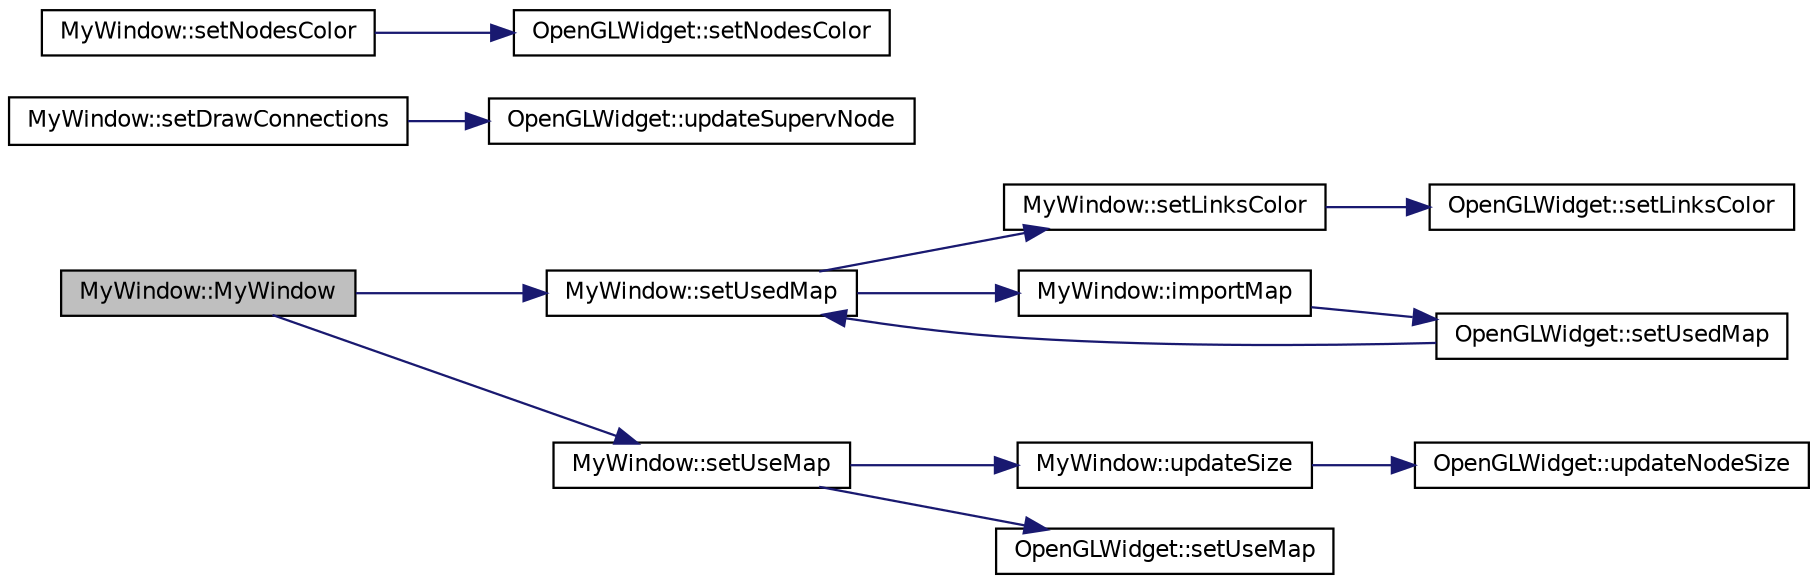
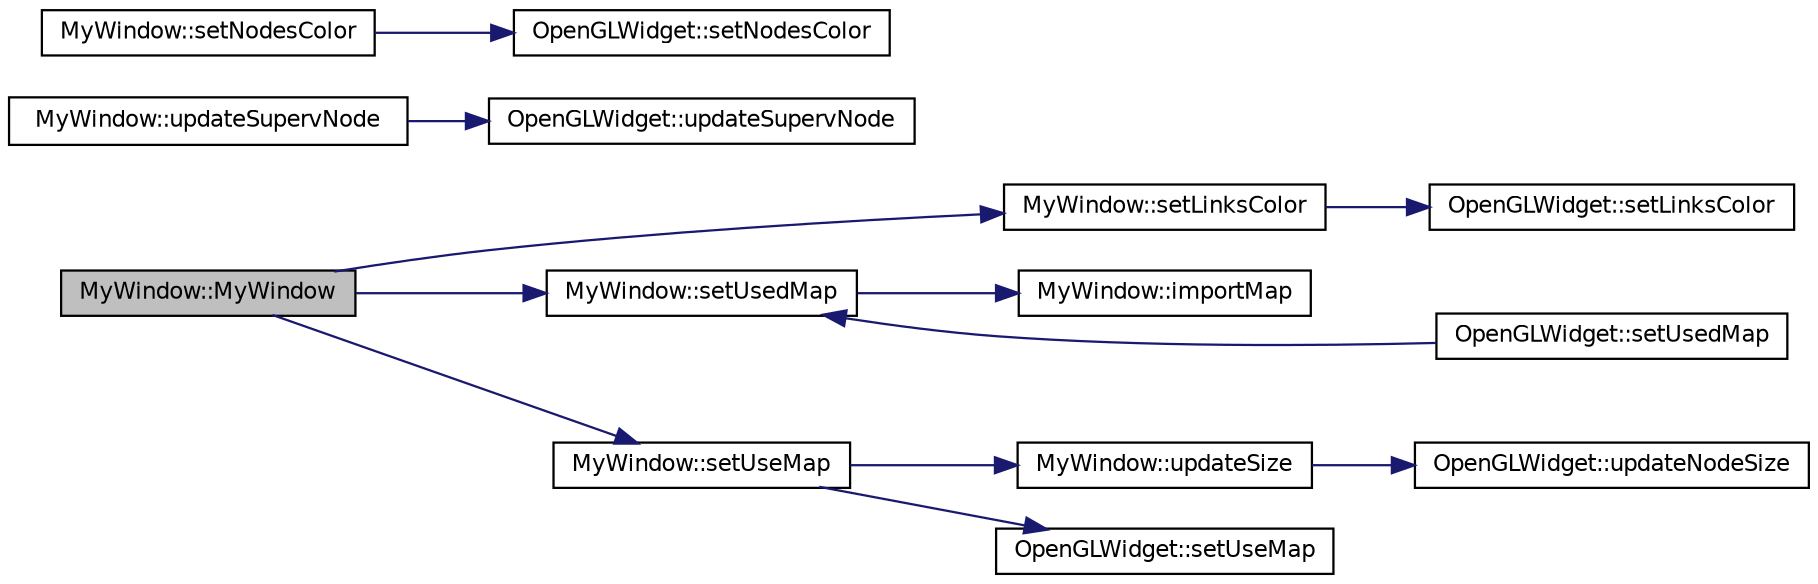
node "MyWindow::setDrawConnections": label "MyWindow::setDrawConnections" -> "MyWindow::updateSupervNode"
edge "MyWindow::setUsedMap" -> "MyWindow::setLinksColor": now "MyWindow::MyWindow" -> "MyWindow::setLinksColor"
edge "MyWindow::importMap" -> "OpenGLWidget::setUsedMap": removed
